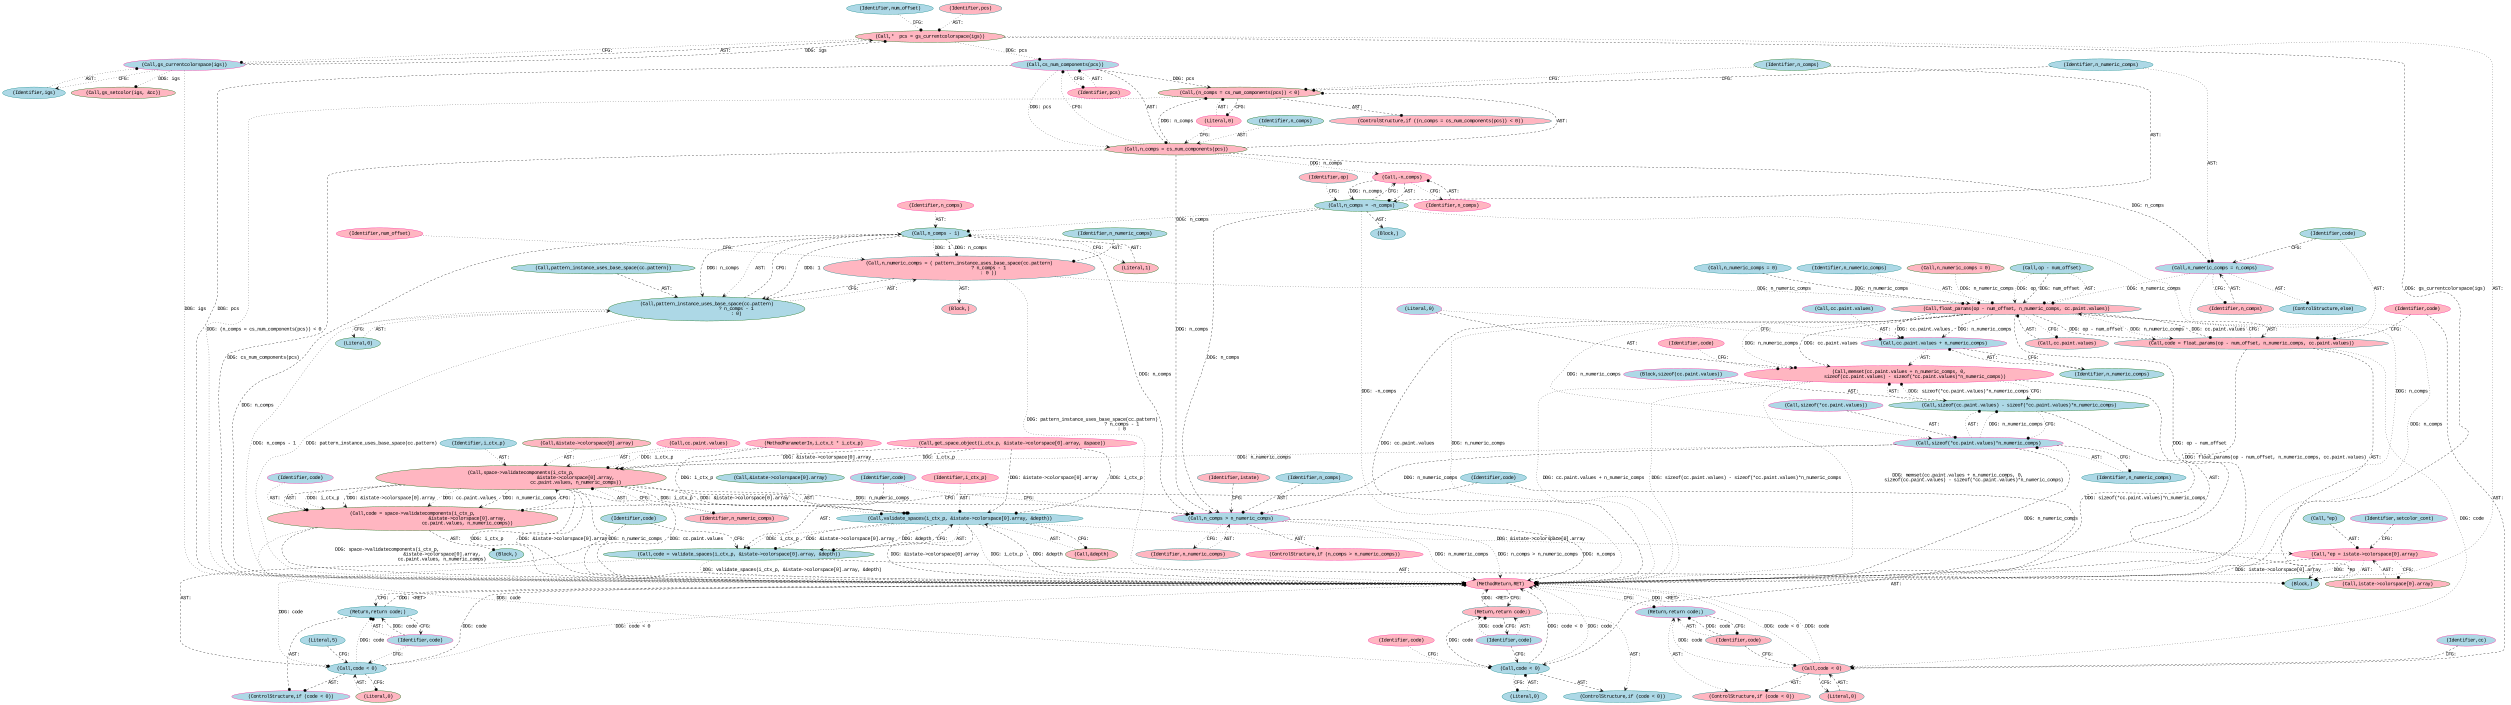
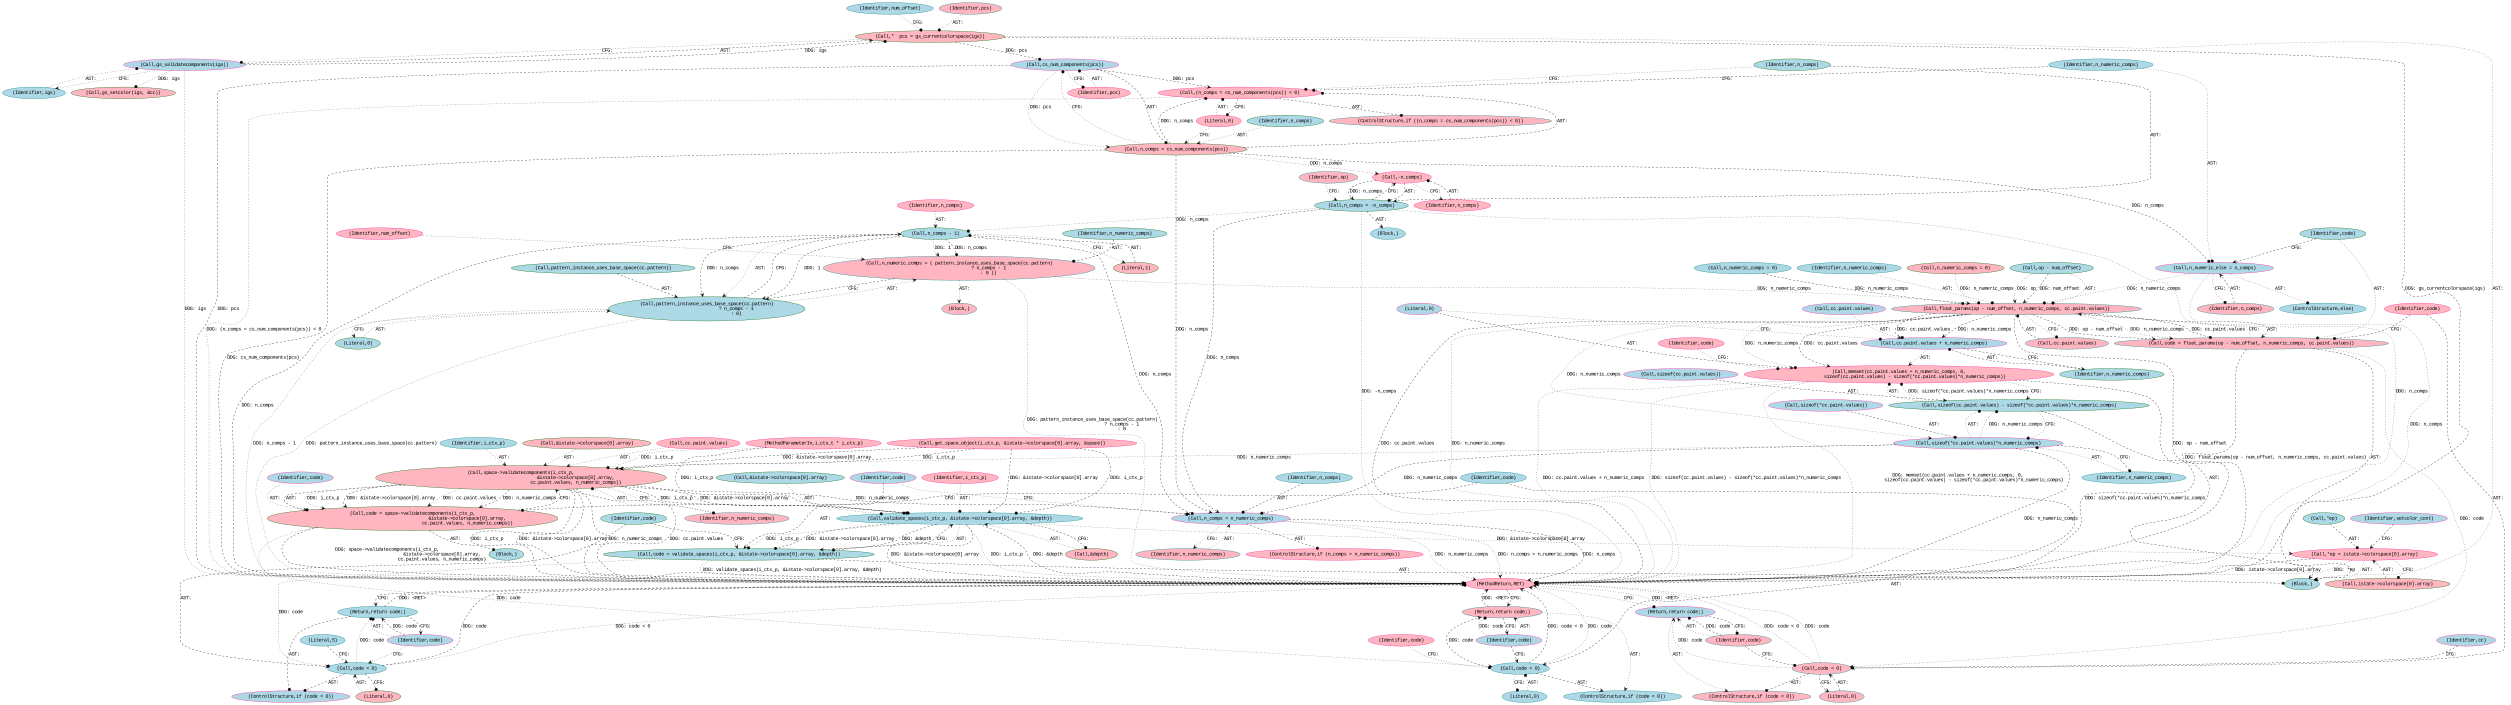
edge "(Call,*  pcs = gs_currentcolorspace(igs))" -> "(Call,cs_num_components(pcs))": style dotted -> dashed
node "(Call,gs_currentcolorspace(igs))": label "(Call,gs_currentcolorspace(igs))" -> "(Call,gs_validatecomponents(igs))"
node "(Call,(n_comps = cs_num_components(pcs)) < 0)": color darkgreen -> deeppink
node "(Call,n_numeric_comps = n_comps)": label "(Call,n_numeric_comps = n_comps)" -> "(Call,n_numeric_else = n_comps)"
node "(Block,sizeof(cc.paint.values))": label "(Block,sizeof(cc.paint.values))" -> "(Call,sizeof(cc.paint.values))"
node "(Identifier,istate)": removed
